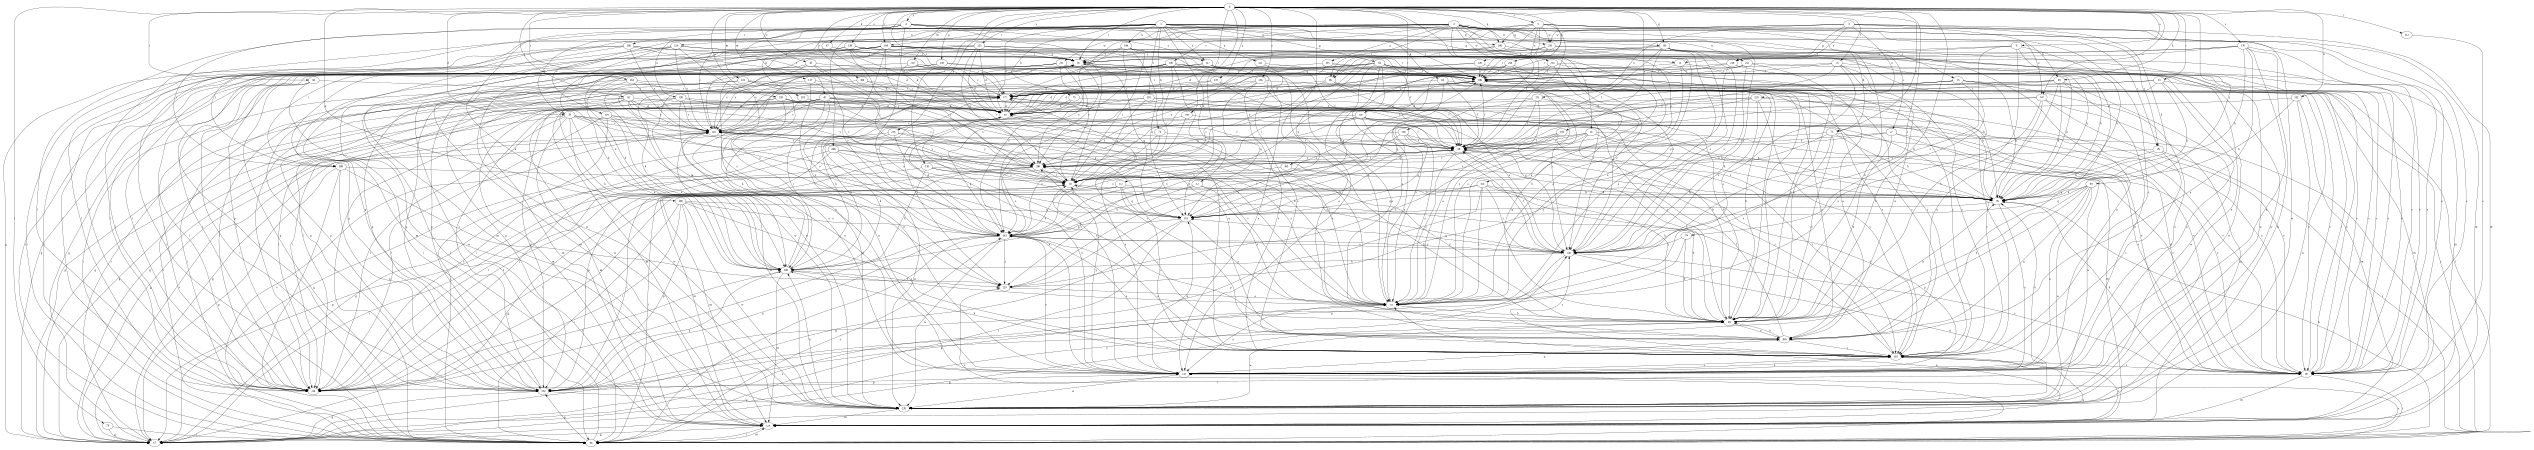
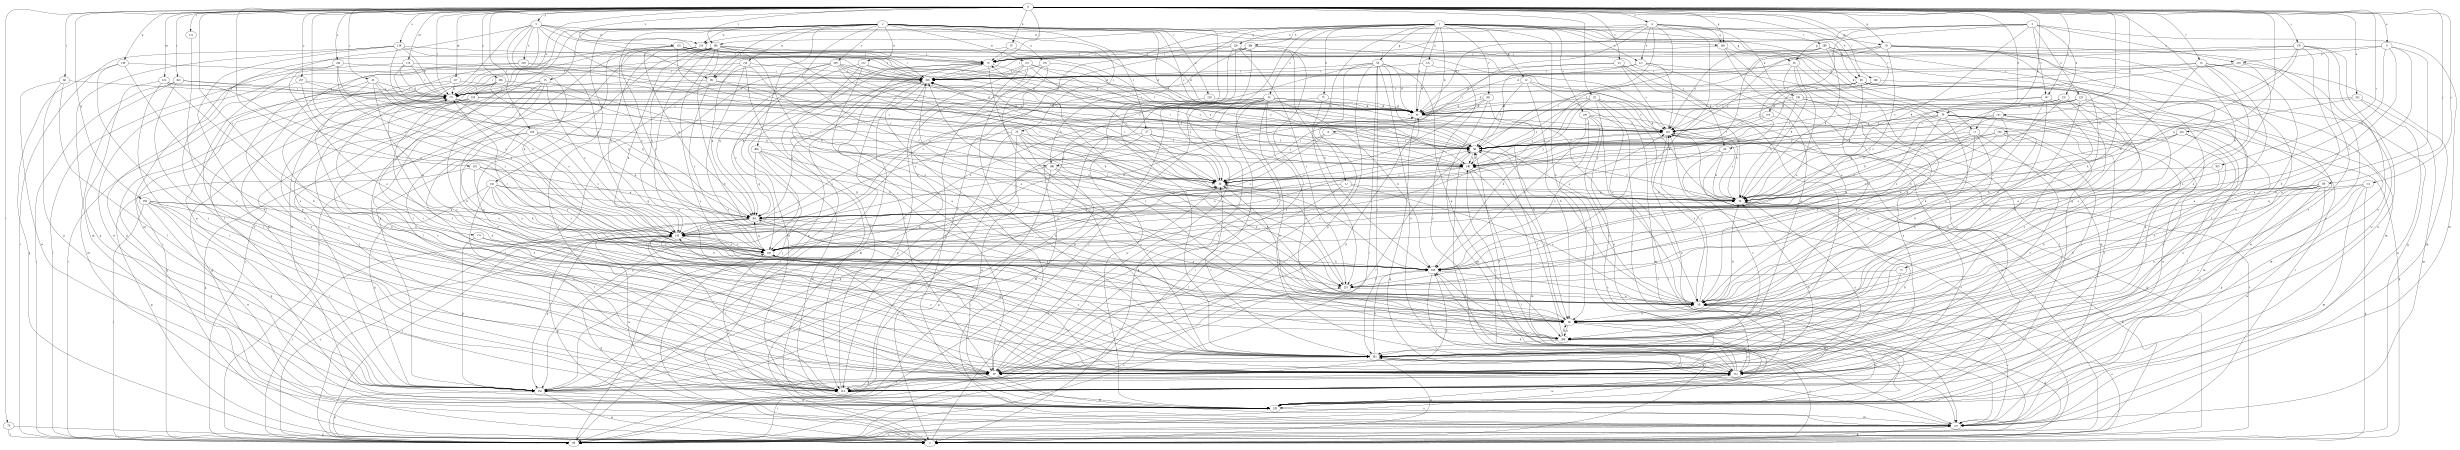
node "71": added
